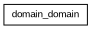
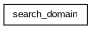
node "domain_domain": label "domain_domain" -> "search_domain"
